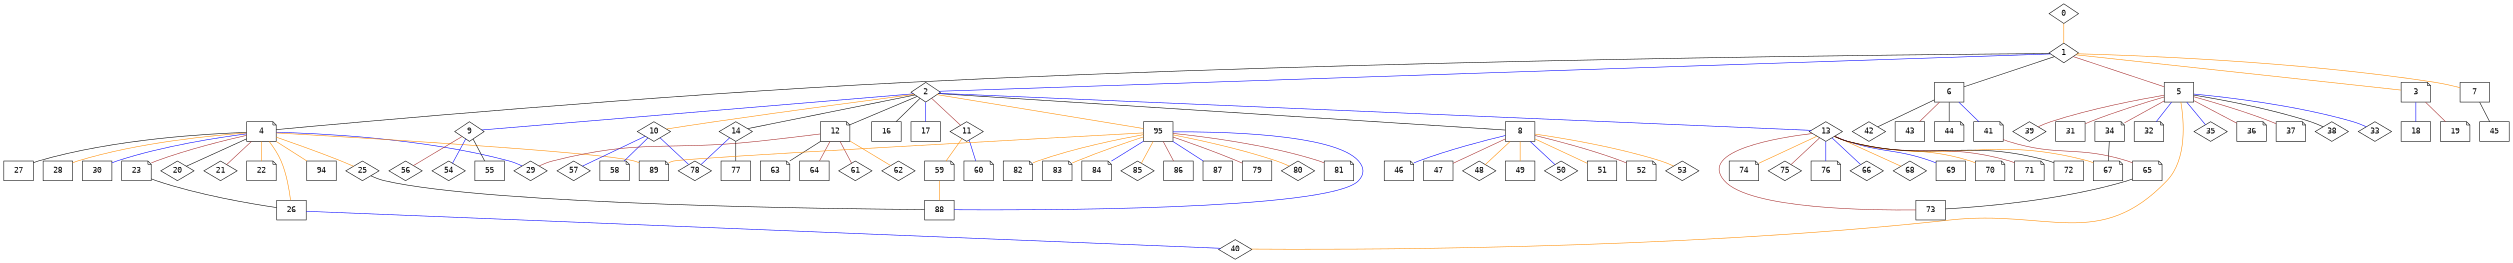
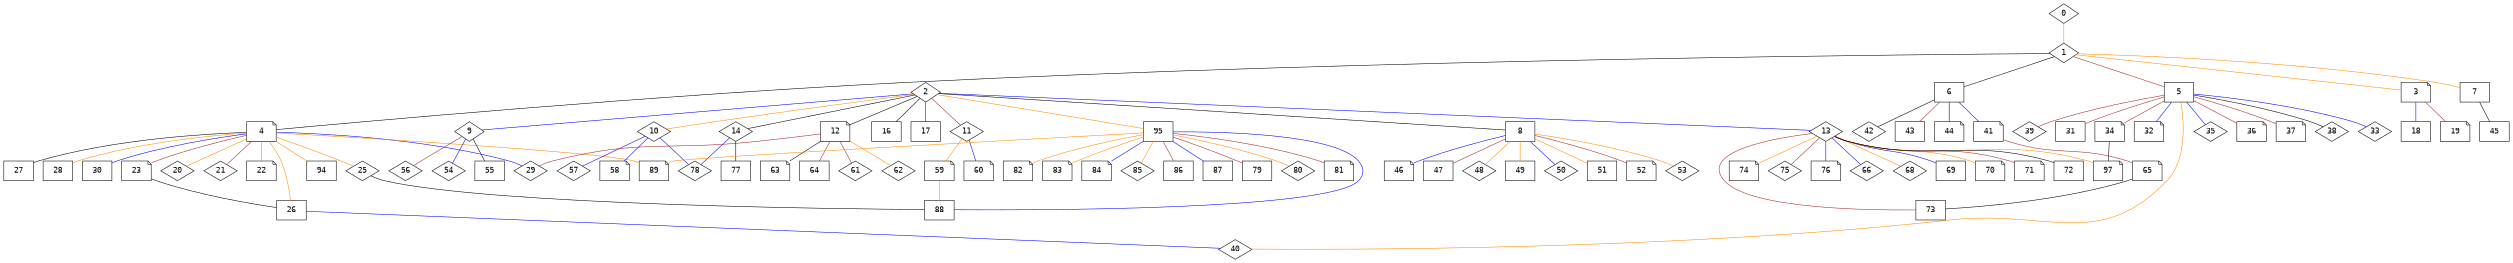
edge "1" -- "2": removed
edge "4" -- "20": color black -> darkorange
node "67": label "67" -> "97"
